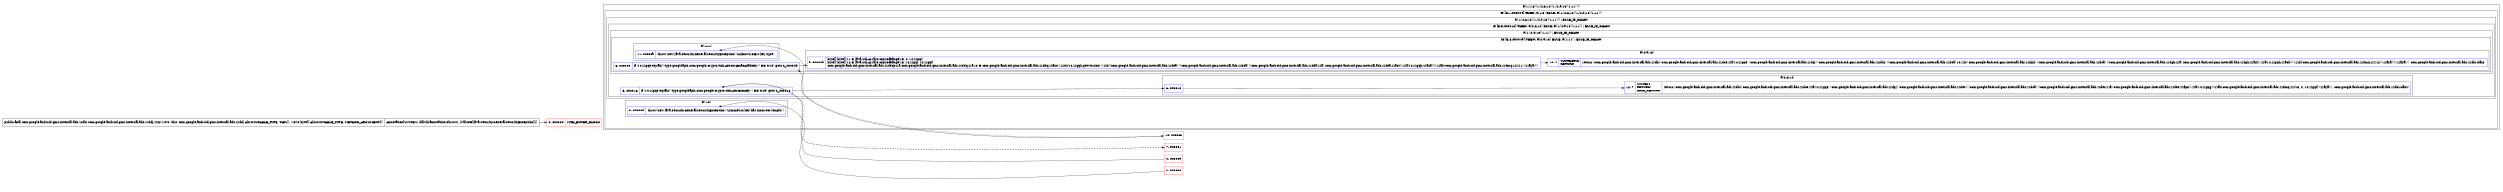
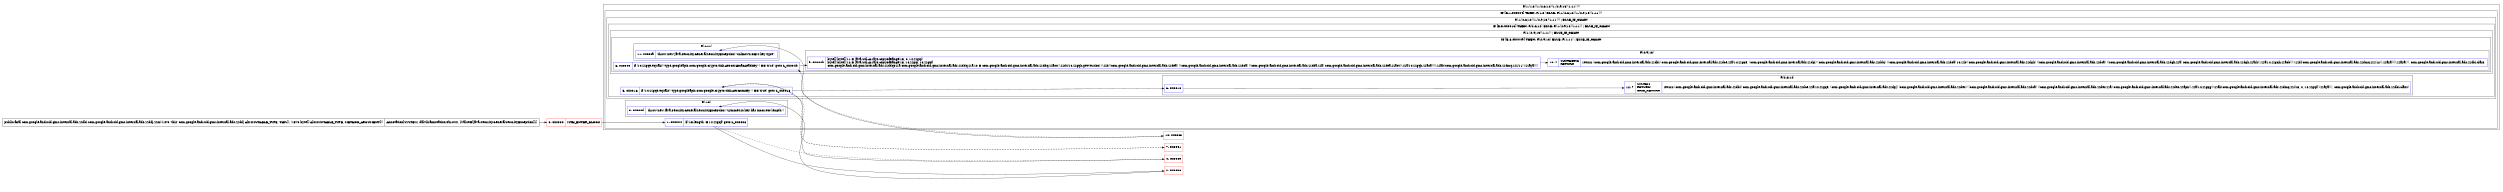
node "1: 0x0004": added
